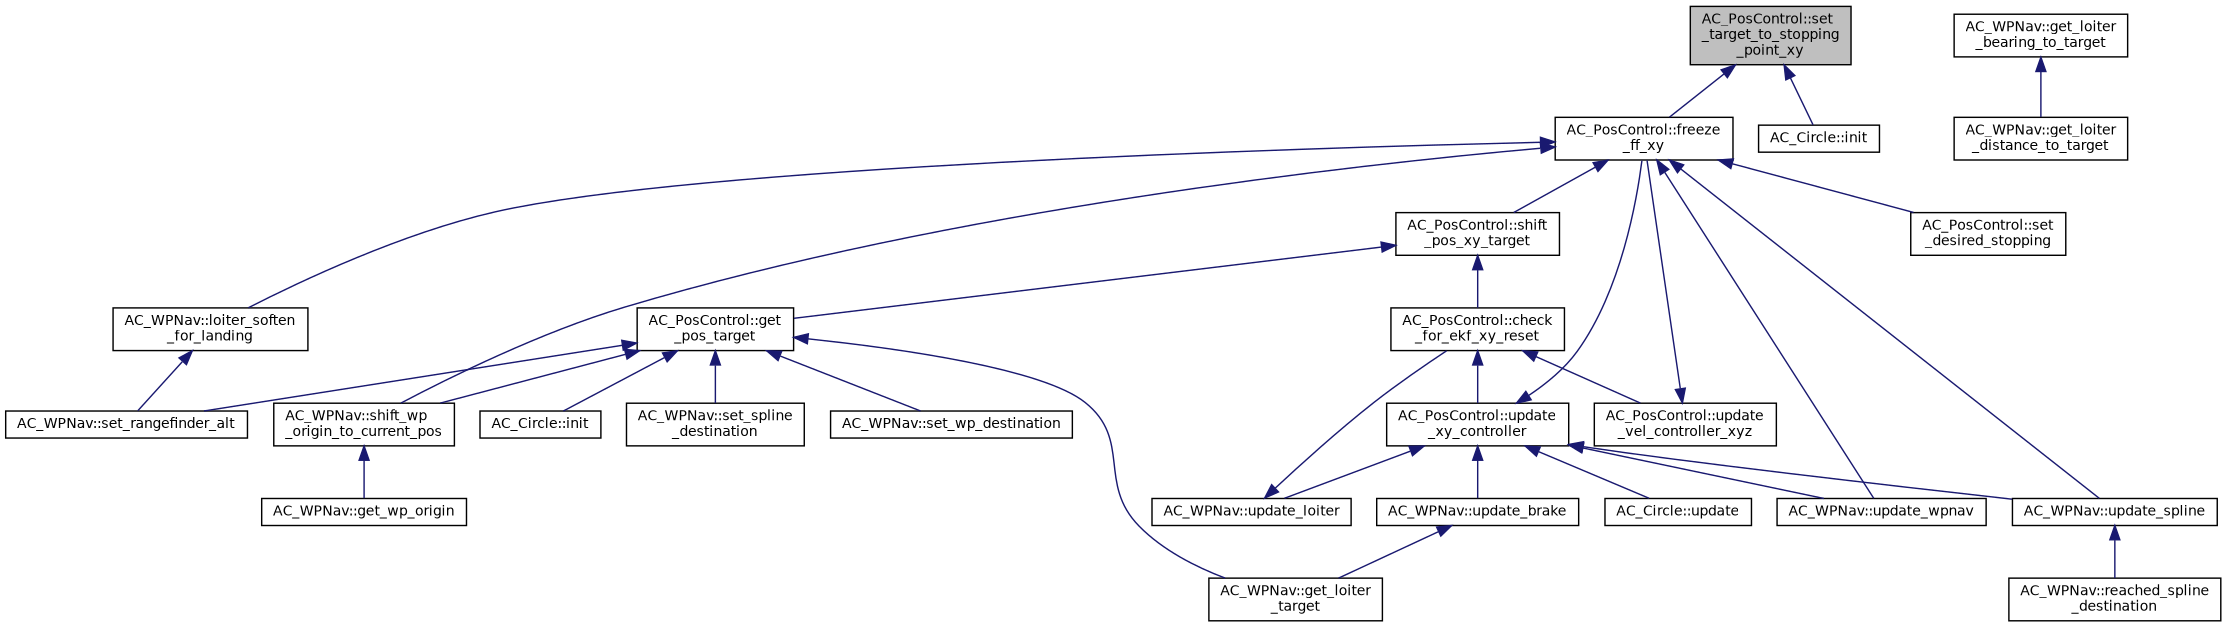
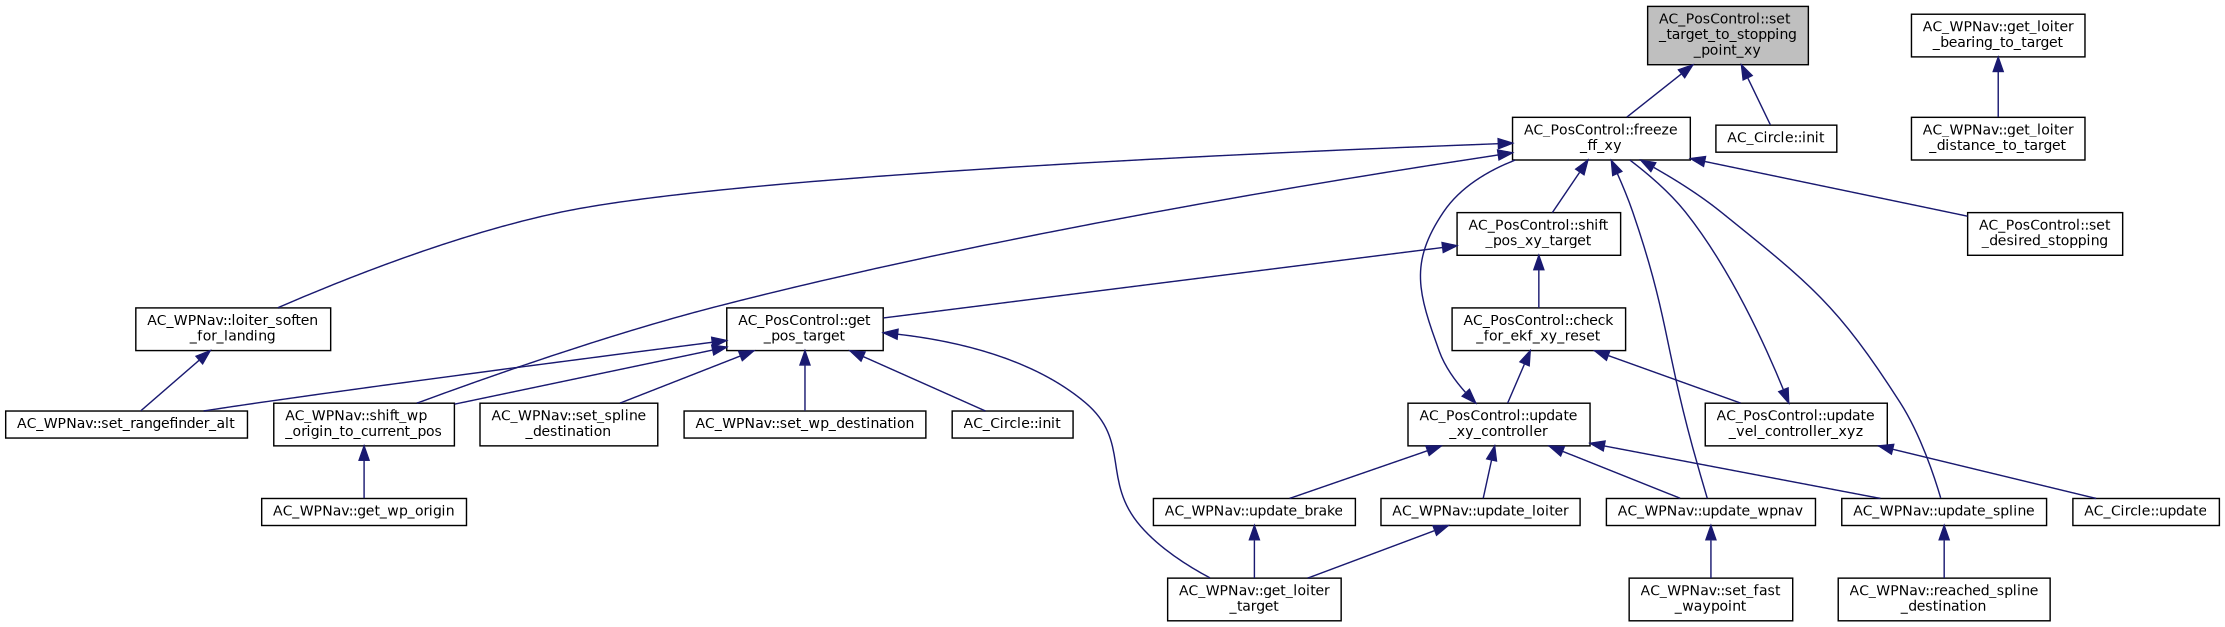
edge "AC_PosControl::check _for_ekf_xy_reset" -> "AC_WPNav::update_loiter": now "AC_WPNav::get_loiter _target" -> "AC_WPNav::update_loiter"
edge "AC_Circle::update" -> "AC_PosControl::update _xy_controller": now "AC_Circle::update" -> "AC_PosControl::update _vel_controller_xyz"
node "AC_WPNav::set_fast _waypoint": added
